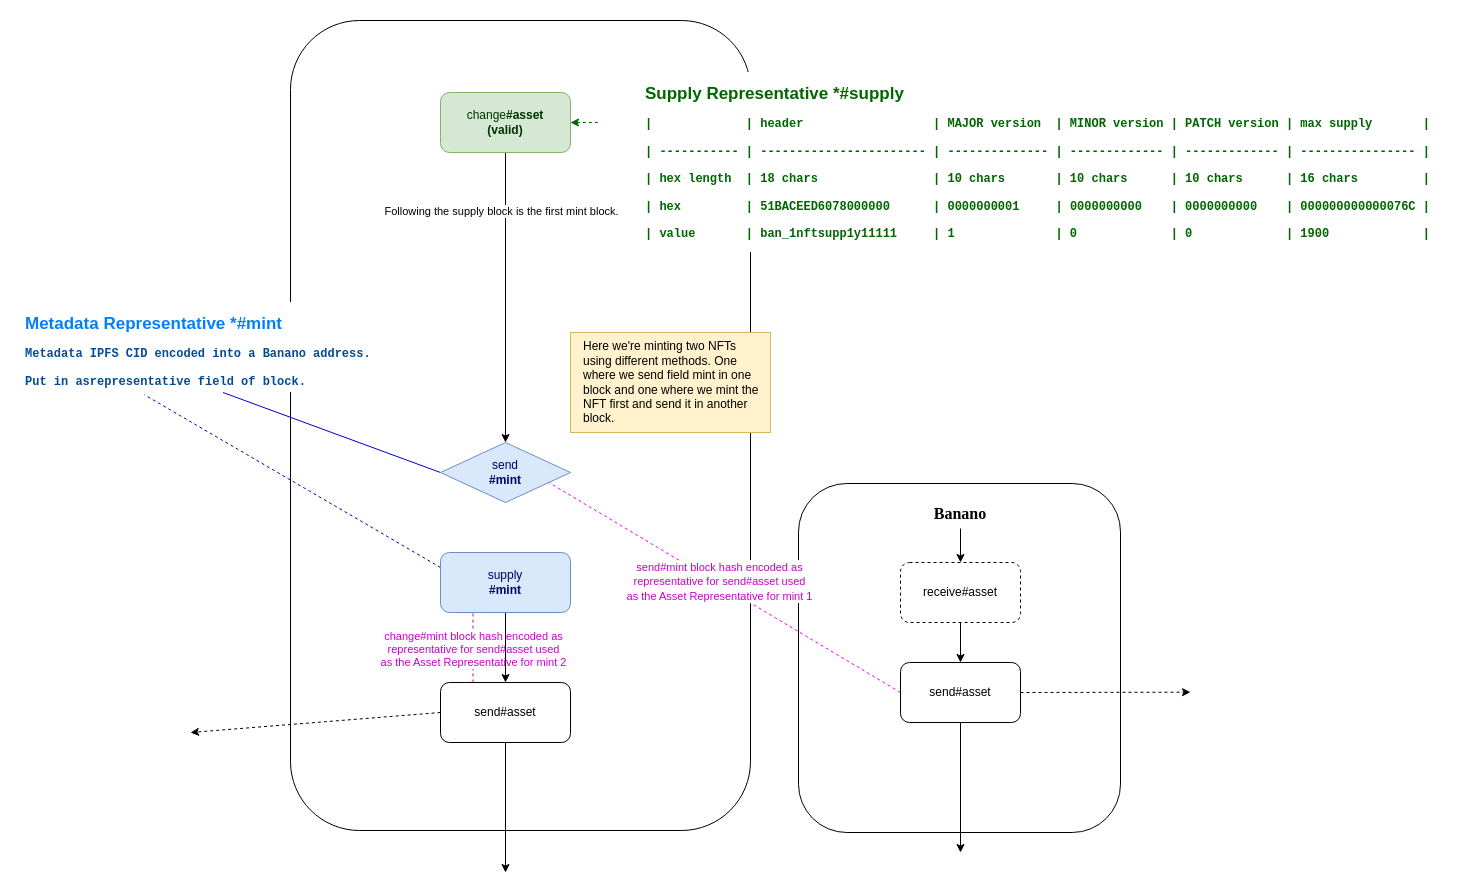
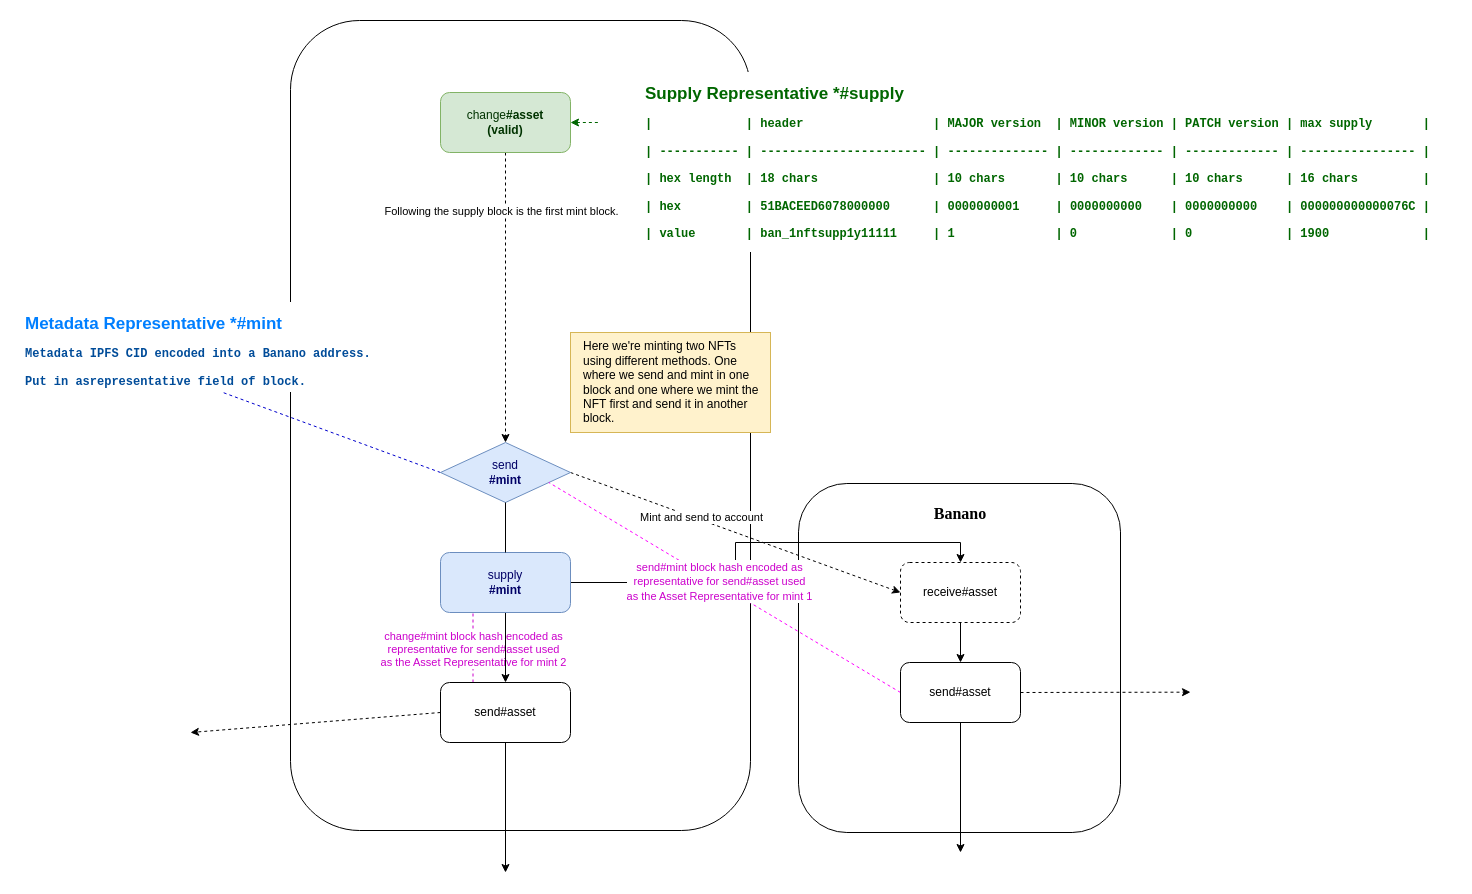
edge "change#asset (valid)" -> "send #mint": style solid -> dashed
node "Here we're minting two NFTs using different methods. One where we send field mint in one block and one where we mint the NFT first and send it in another block.": label "Here we're minting two NFTs using different methods. One where we send field mint in one block and one where we mint the NFT first and send it in another block." -> "Here we're minting two NFTs using different methods. One where we send and mint in one block and one where we mint the NFT first and send it in another block."
edge "Metadata Representative *#mintMetadata IPFS CID encoded into a Banano address. Put in asrepresentative field of block." -- "send #mint": style solid -> dashed
edge "Metadata Representative *#mintMetadata IPFS CID encoded into a Banano address. Put in asrepresentative field of block." -- "supply #mint": removed
edge "send #mint" -> "receive#asset": added, label "Mint and send to account"
edge "send #mint" -- "supply #mint": added
edge "Banano" -> "receive#asset": now "supply #mint" -> "receive#asset"
